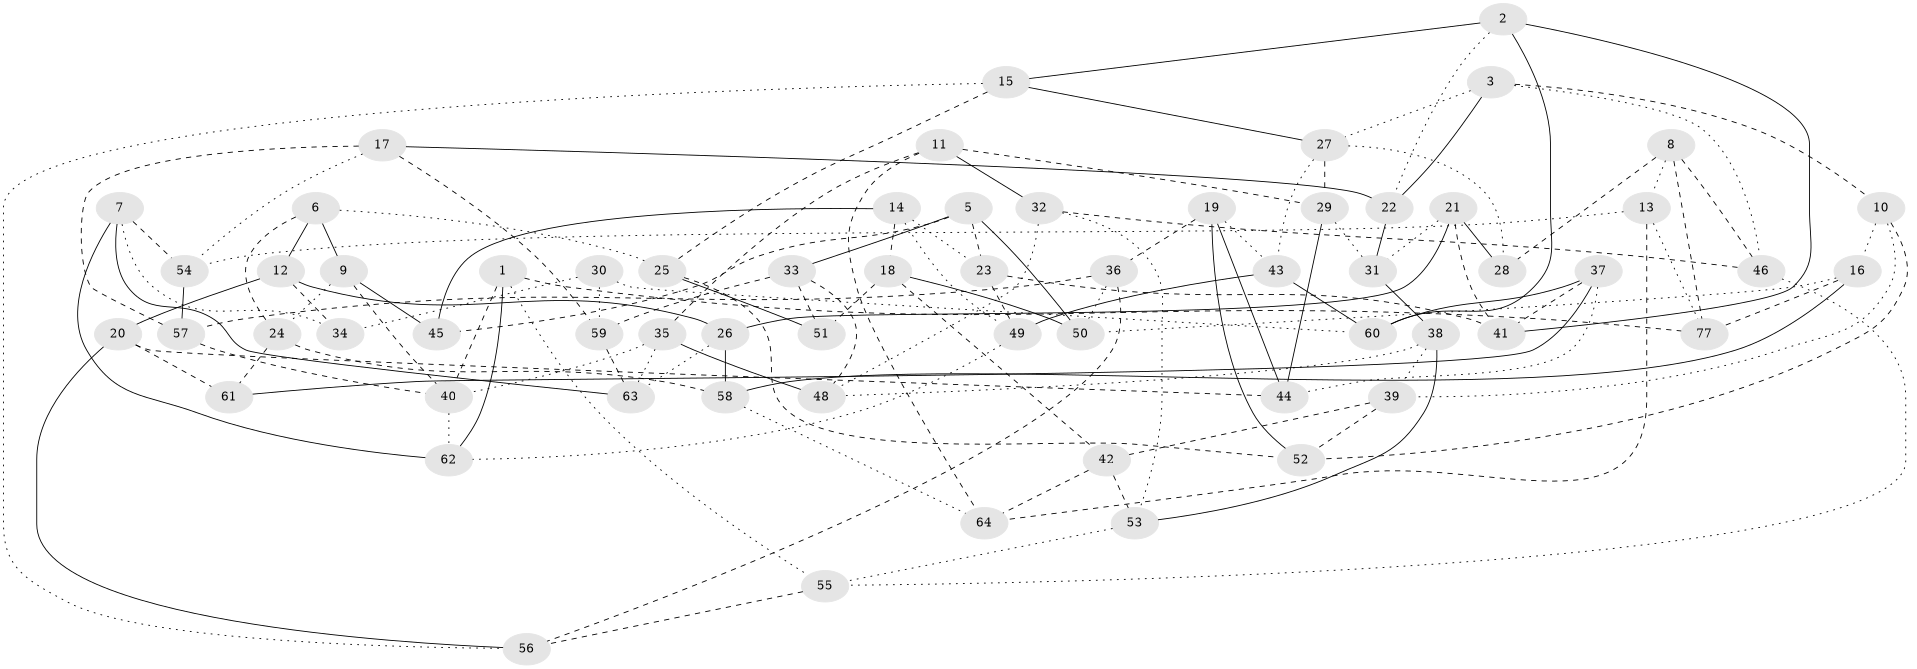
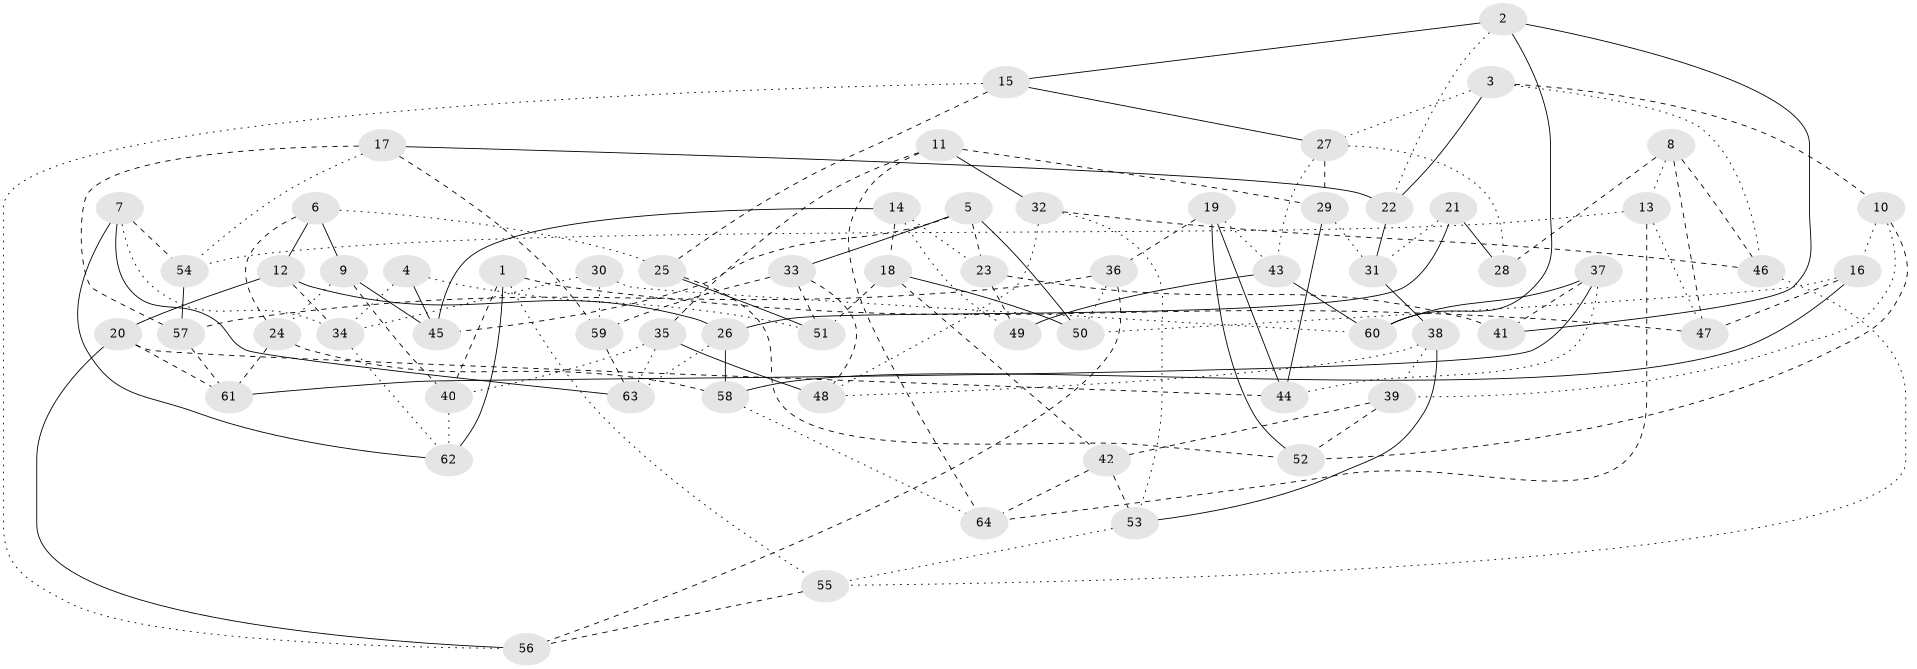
node "4": added
edge "21" -- "41": removed
node "77": label "77" -> "47"
edge "57" -- "40": now "57" -- "61"
edge "49" -- "62": now "34" -- "62"
